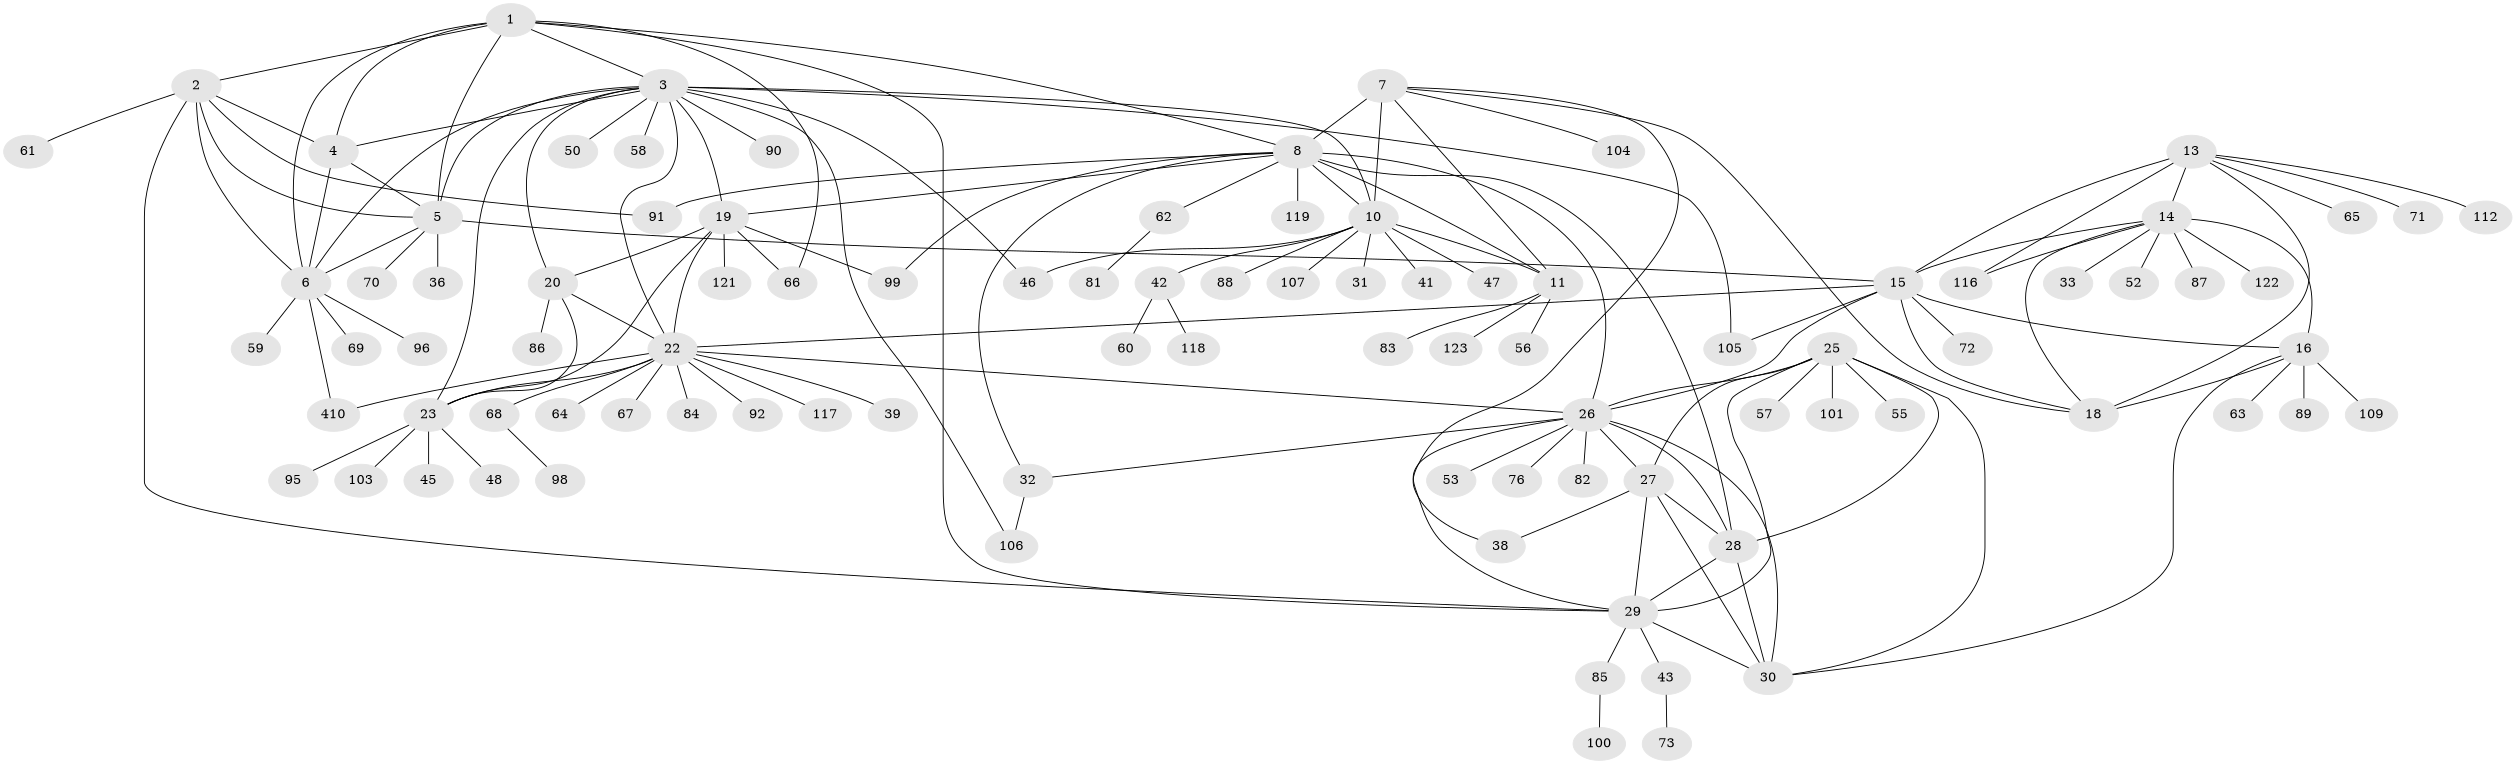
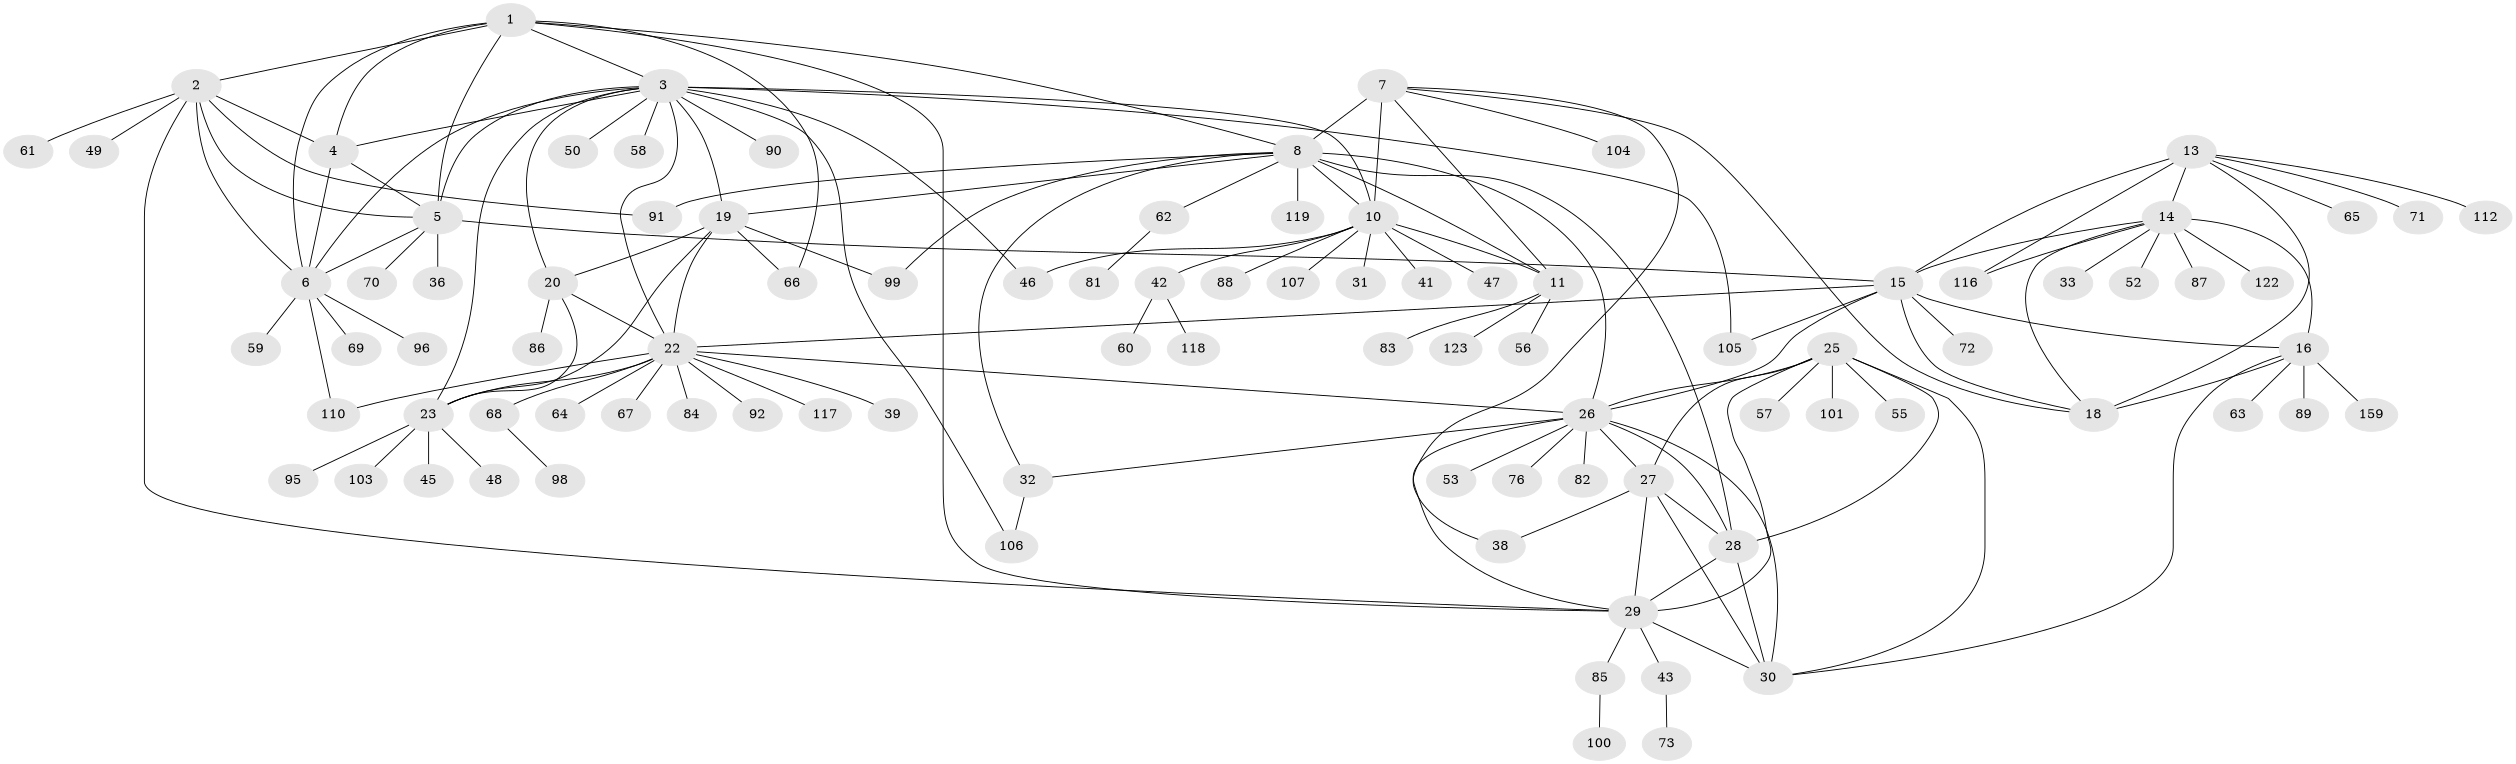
node "49": added
node "121": removed
node "410": label "410" -> "110"
node "109": label "109" -> "159"
